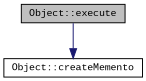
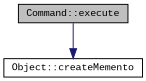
node "Object::execute": label "Object::execute" -> "Command::execute"
